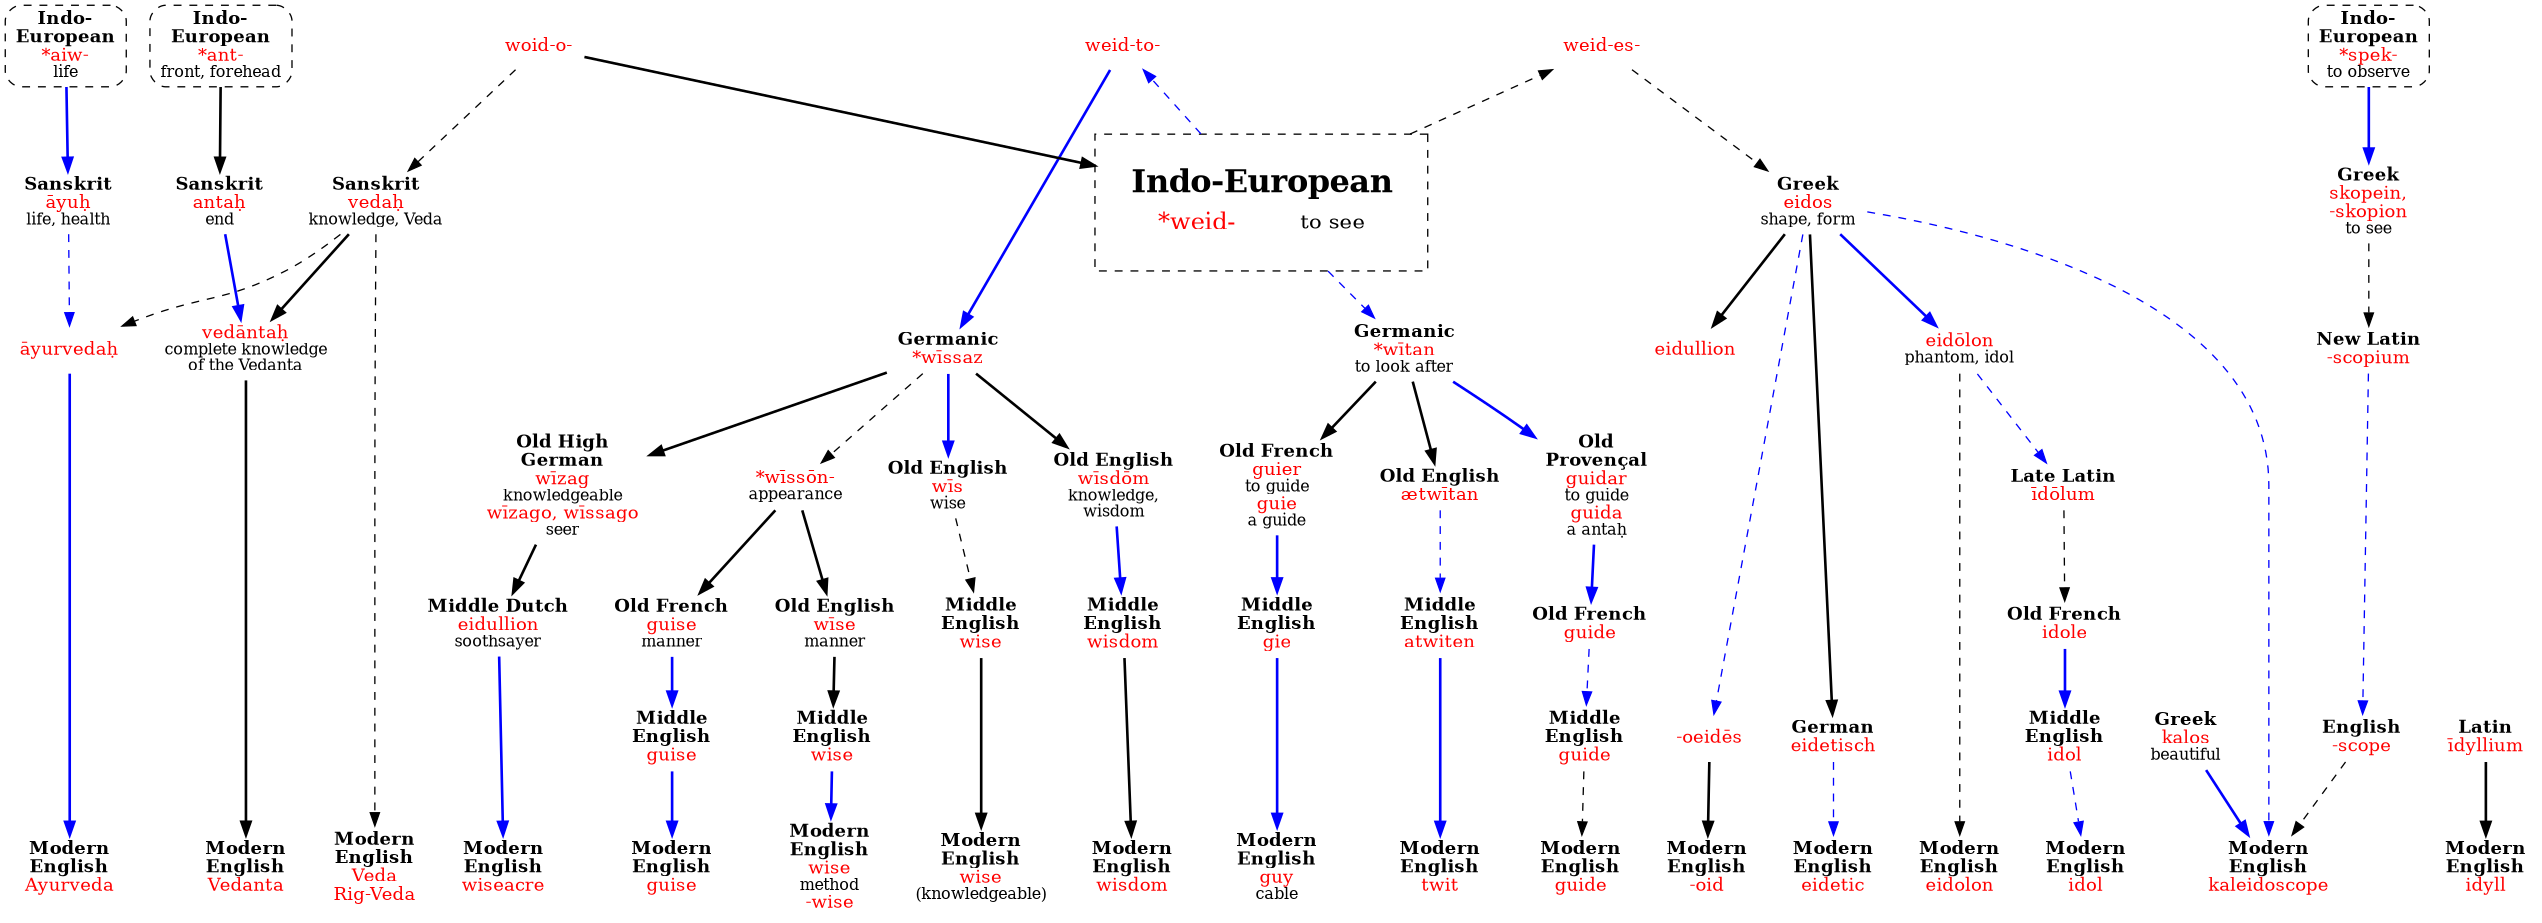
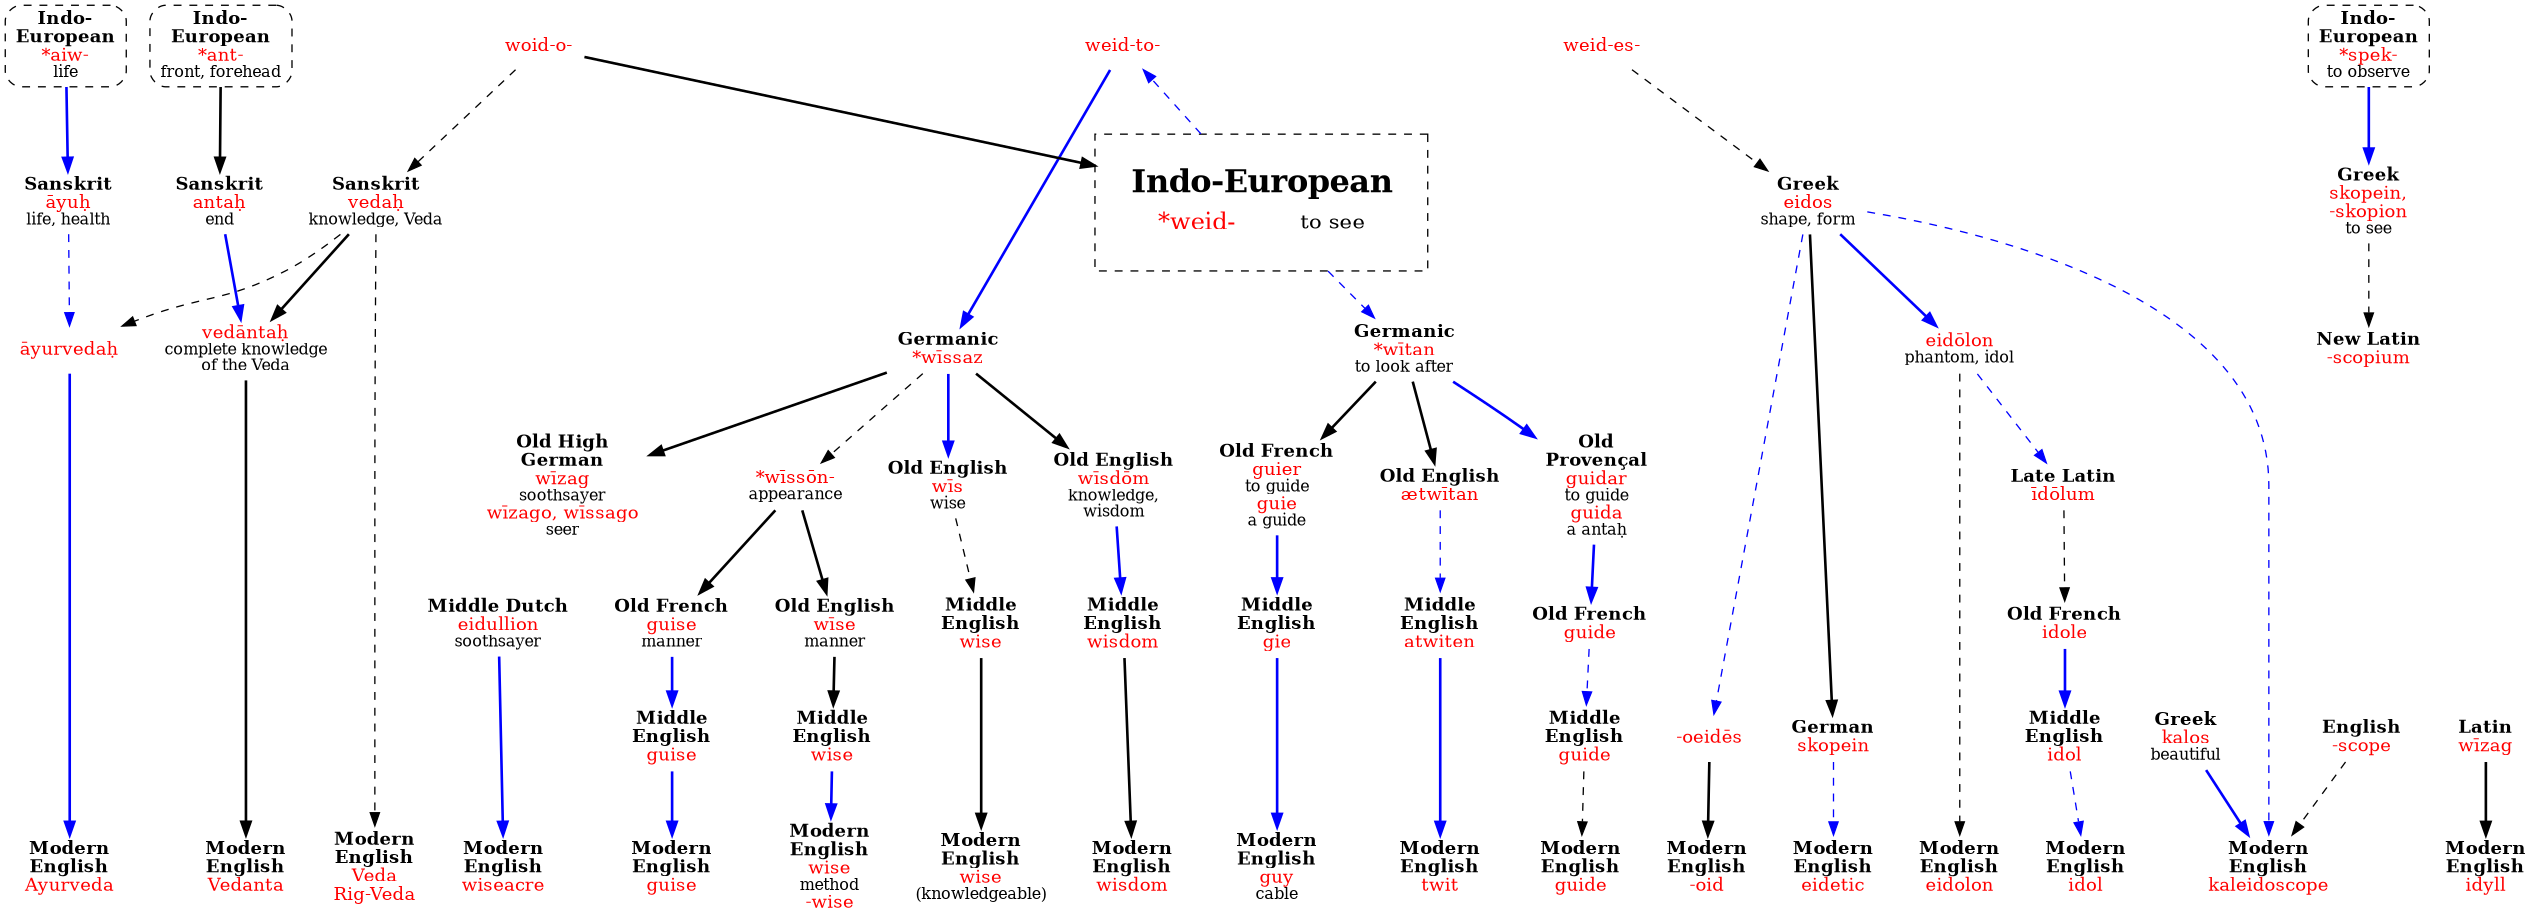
edge "Indo-European" -> "weid-es-": removed
node "eidullion": removed
node "vedāntaḥ": text "of the Vedanta" -> "of the Veda"
node "Old High": text "knowledgeable" -> "soothsayer"
edge "New Latin" -> "English": removed
edge "Old High" -> "Middle Dutch": removed
node "German": text "eidetisch" -> "skopein"
node "Latin": text "īdyllium" -> "wīzag"
